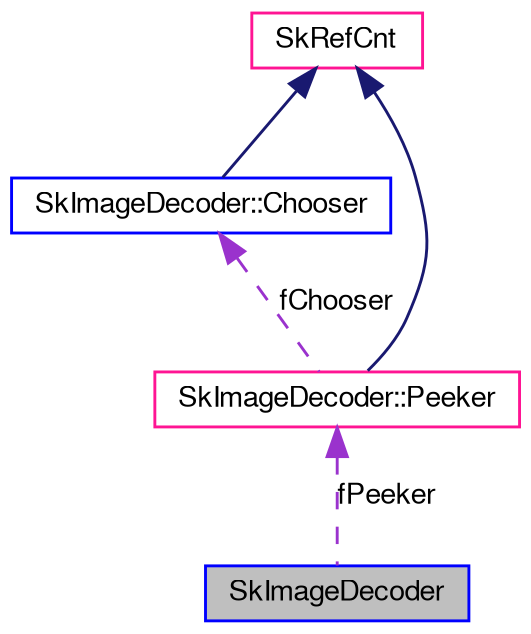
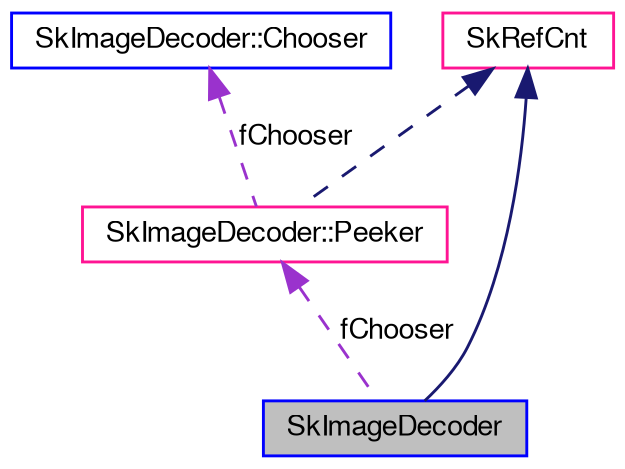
edge "SkImageDecoder::Chooser" -> "SkRefCnt": now "SkImageDecoder" -> "SkRefCnt"
edge "SkImageDecoder::Peeker" -> "SkRefCnt": style solid -> dashed
edge "SkImageDecoder" -> "SkImageDecoder::Peeker": label "fPeeker" -> "fChooser"
